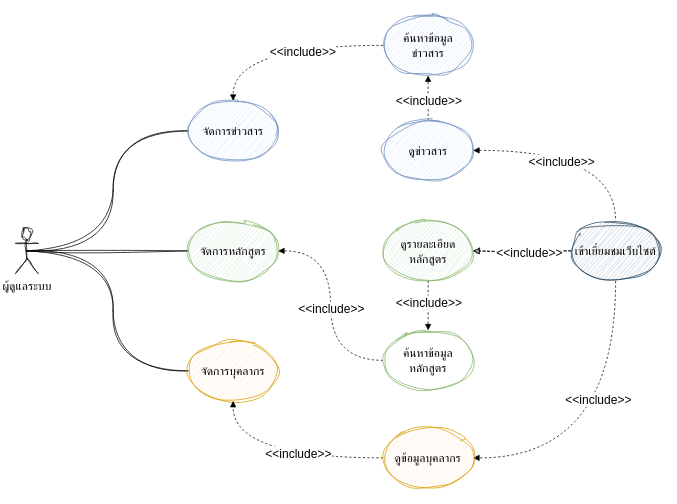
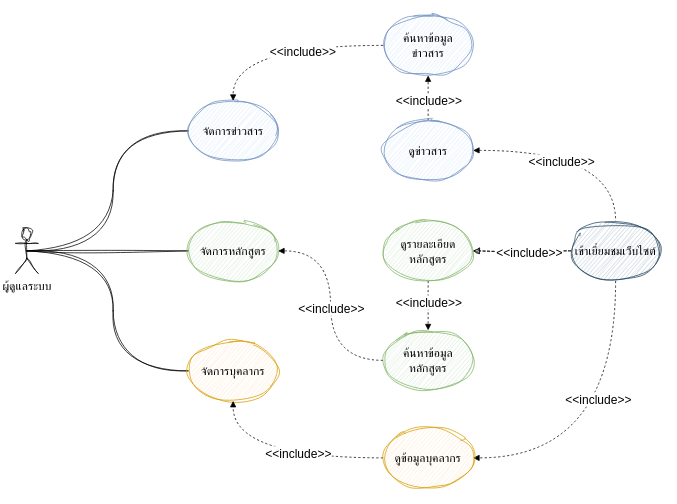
node "ค้นหาข้อมูล หลักสูตร": fillcolor #ffffff -> #d5e8d4
